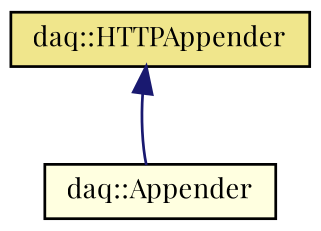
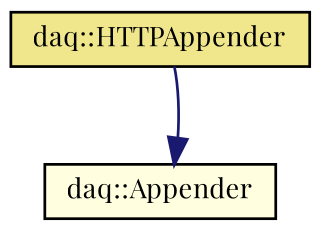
edge "daq::Appender" -> "daq::HTTPAppender": reversed
